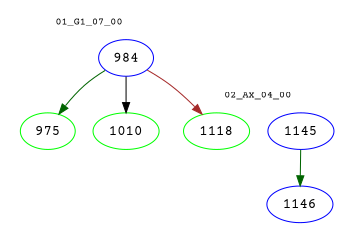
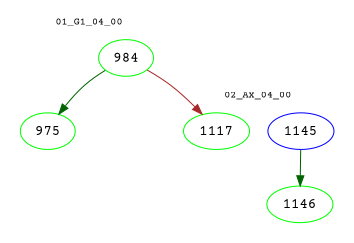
cluster "01_G1_07_00": label "01_G1_07_00" -> "01_G1_04_00"
node "984": color blue -> green
node "1010": removed
node "1118": label "1118" -> "1117"
node "1146": color blue -> green
